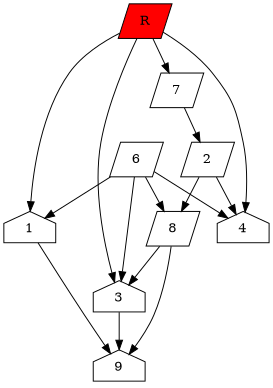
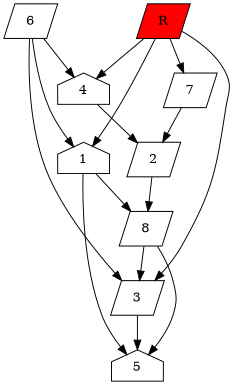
edge "6" -> "8": now "1" -> "8"
edge "2" -> "4": reversed
node "3": shape house -> parallelogram
node "9": label "9" -> "5"
